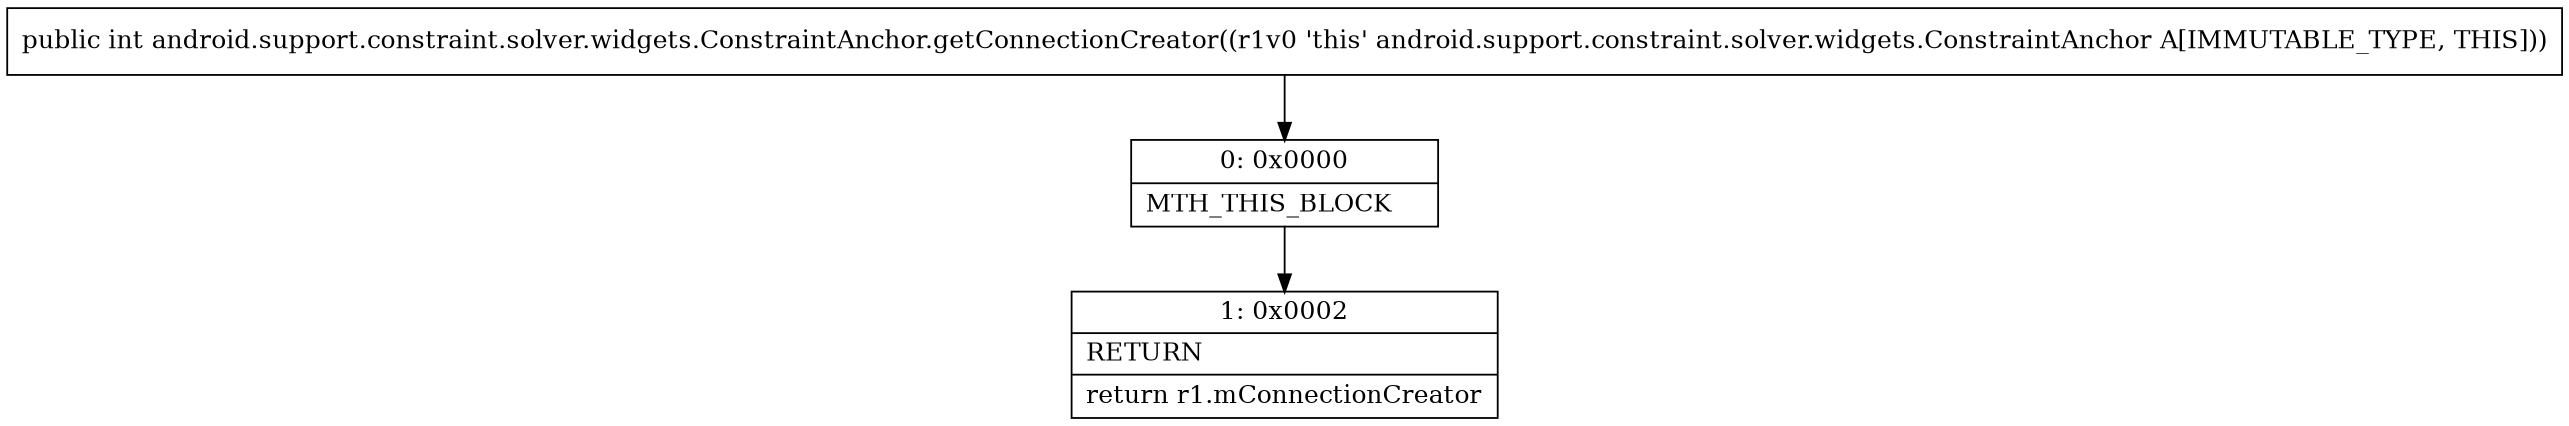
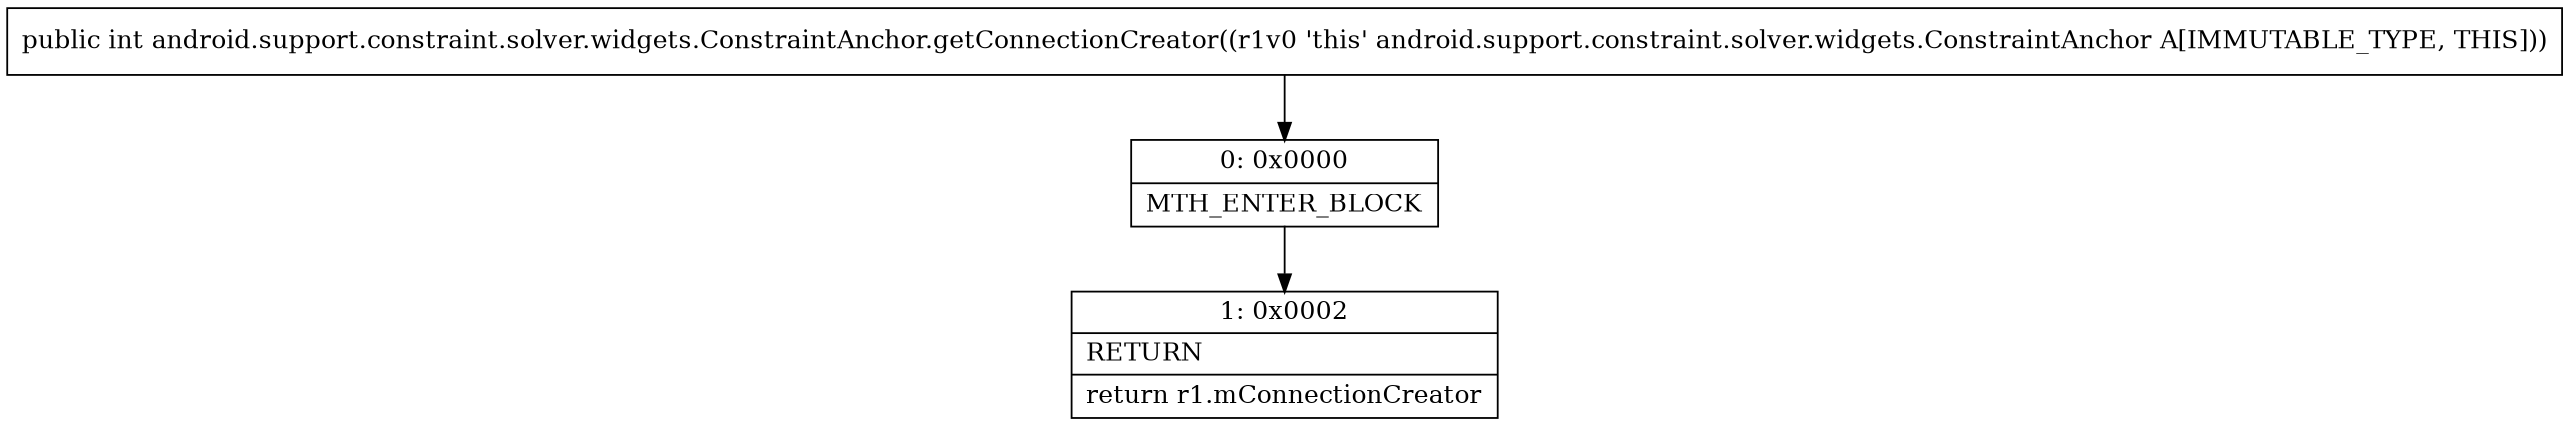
node "0: 0x0000": text "MTH_THIS_BLOCK" -> "MTH_ENTER_BLOCK"
